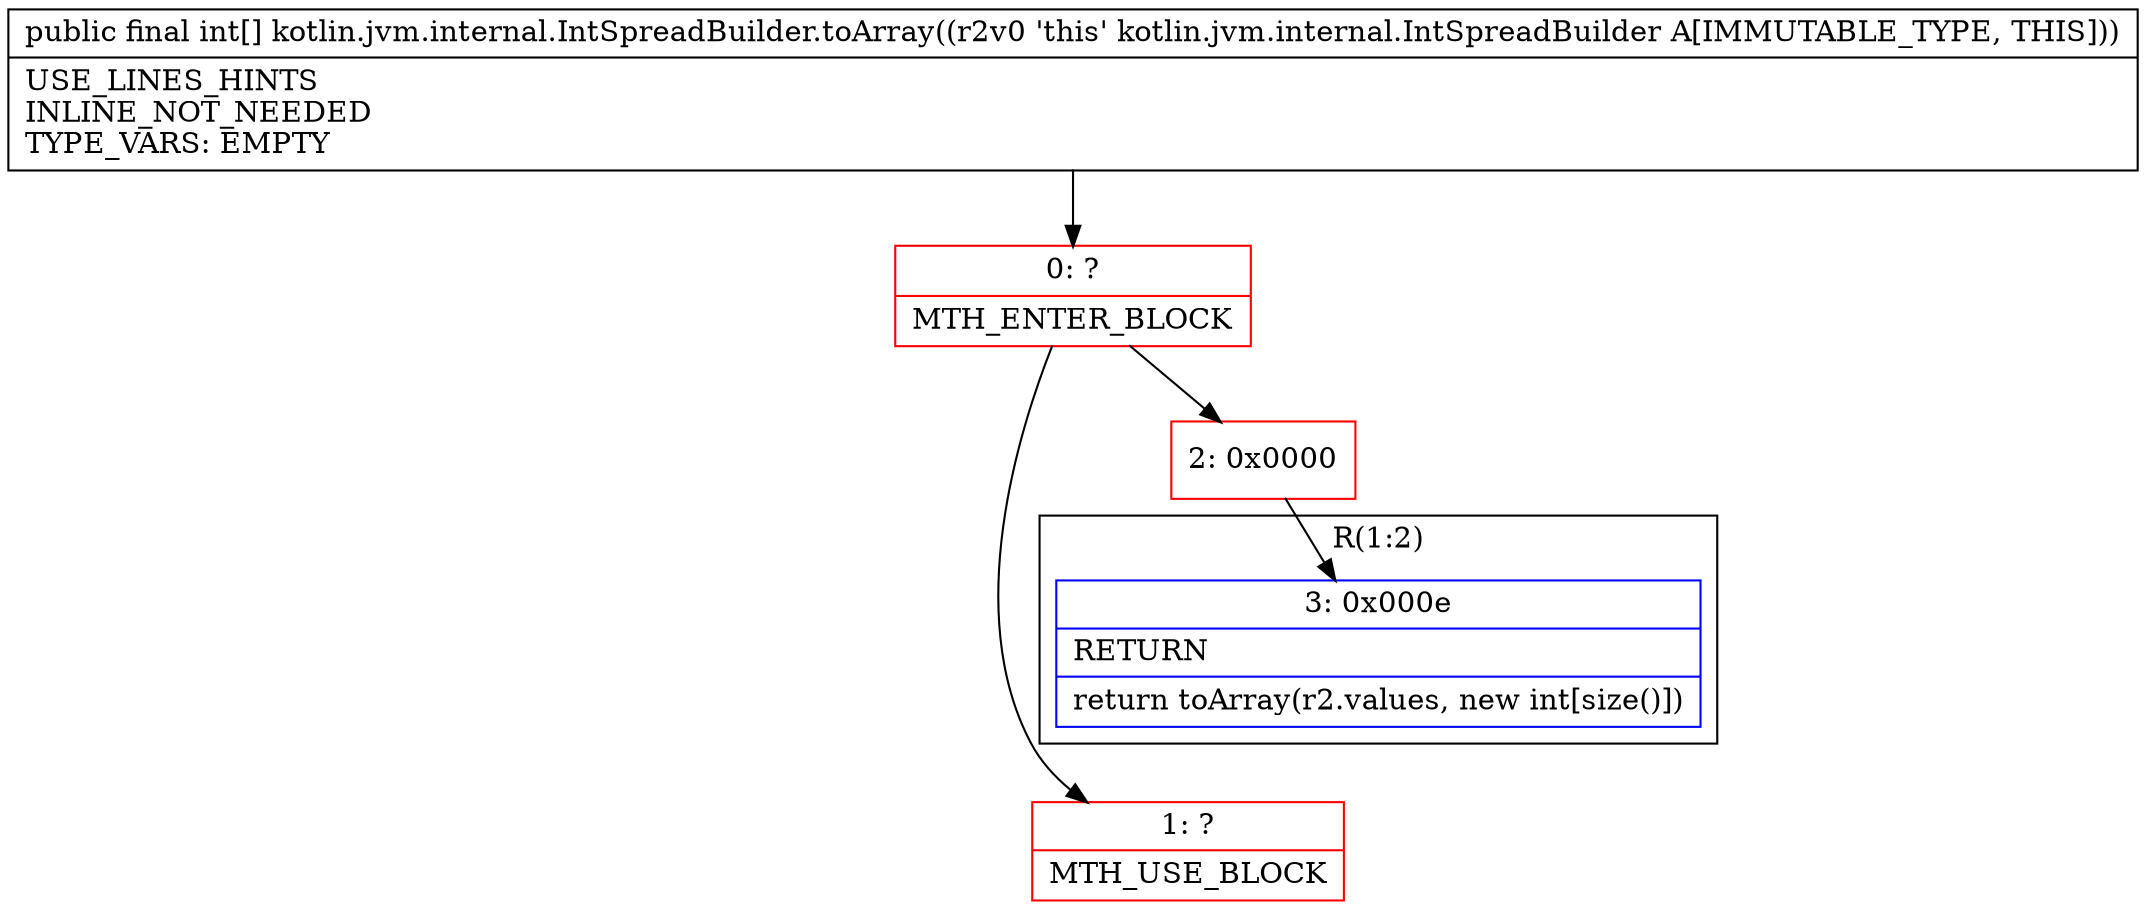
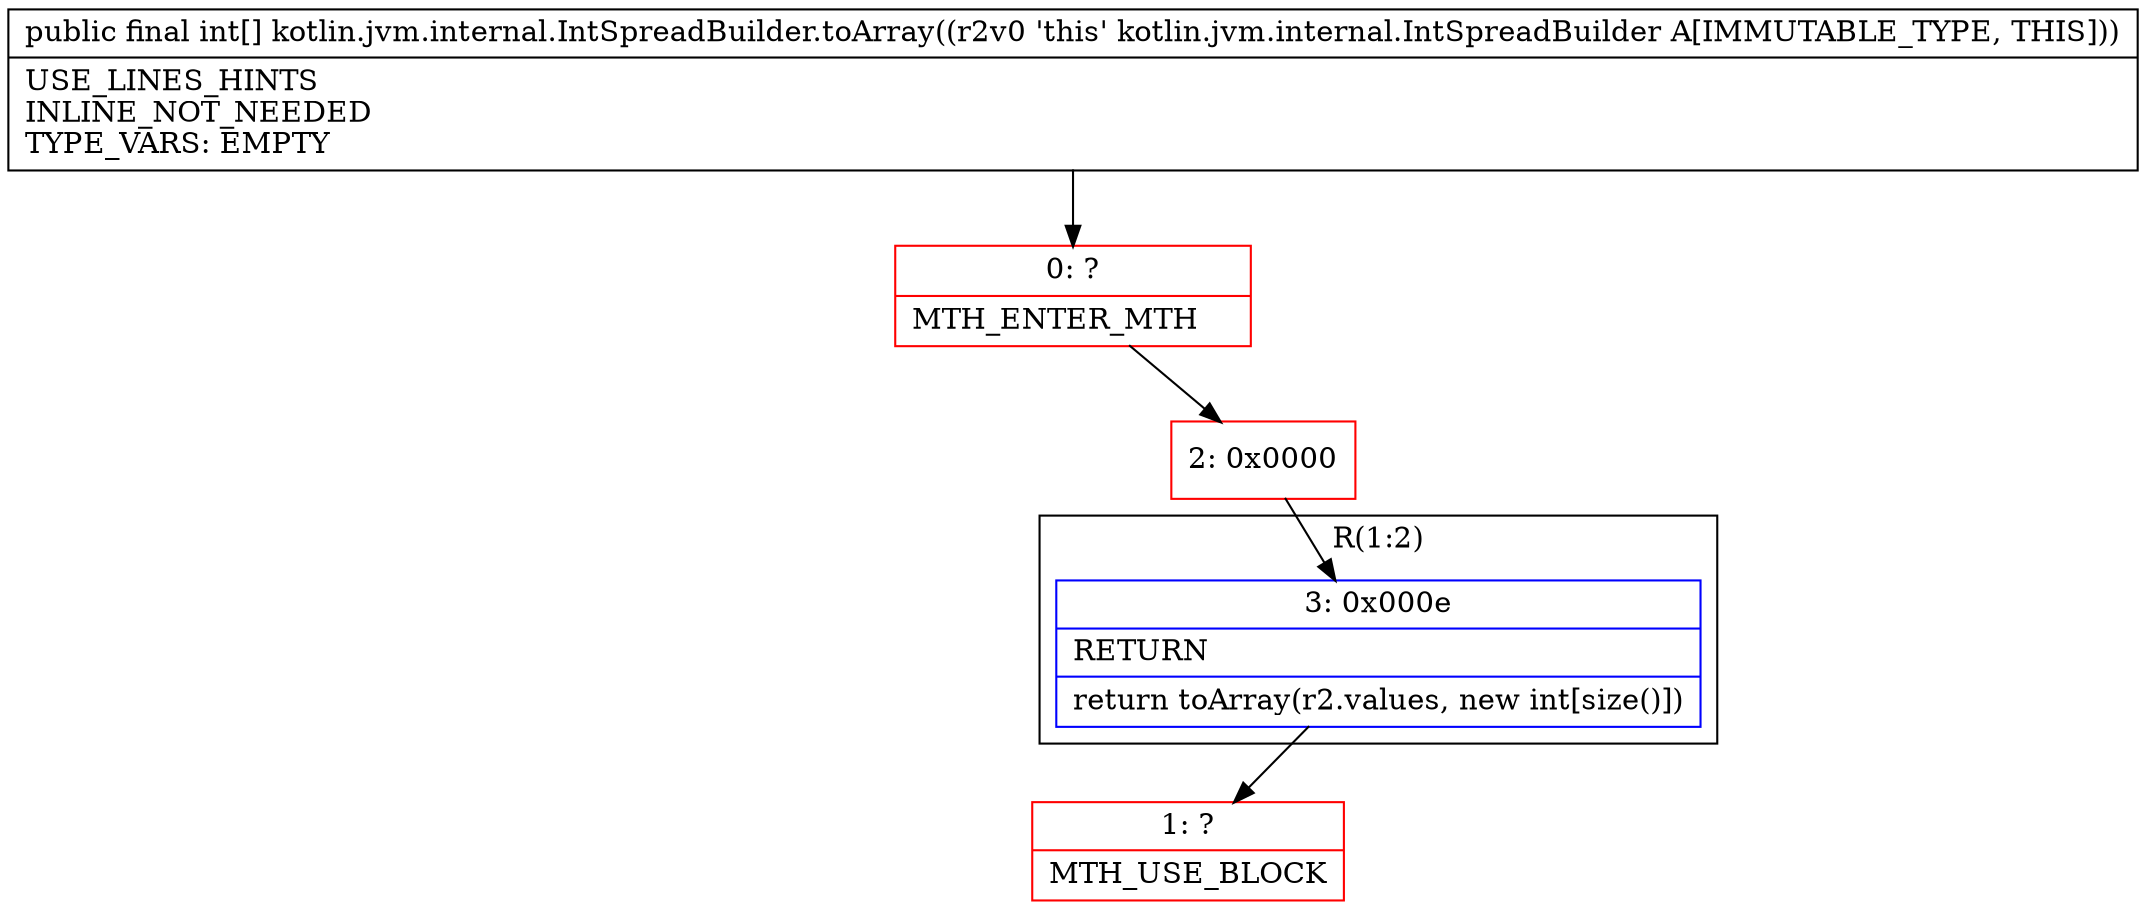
node "0: ?": text "MTH_ENTER_BLOCK" -> "MTH_ENTER_MTH"
edge "0: ?" -> "1: ?": now "3: 0x000e" -> "1: ?"
